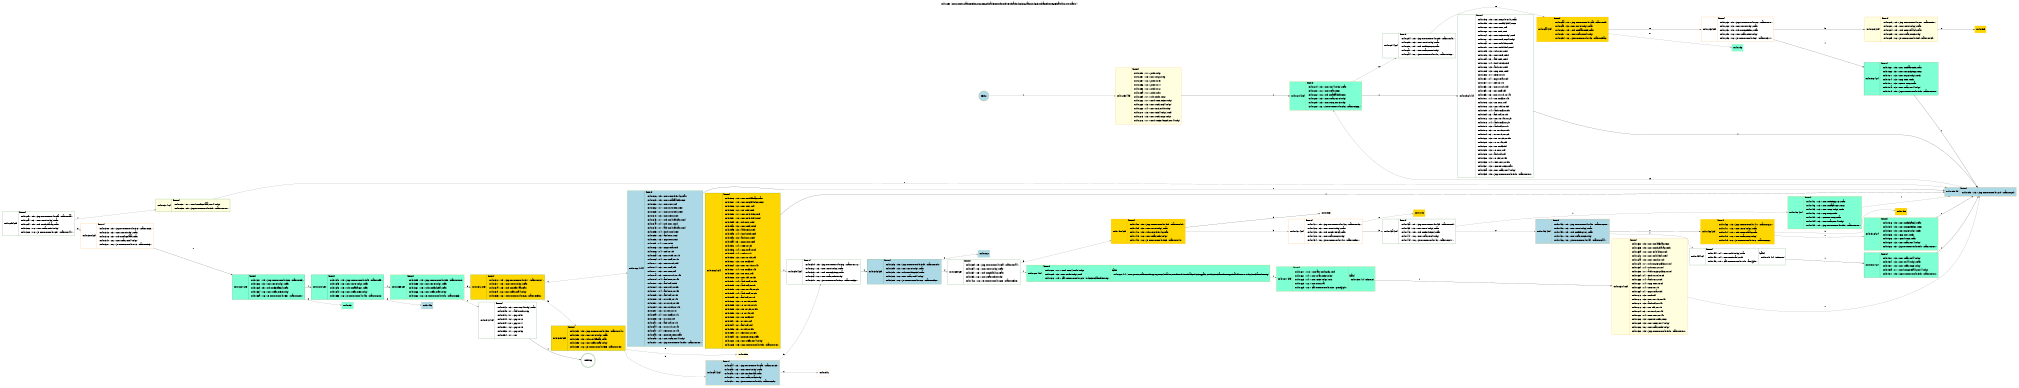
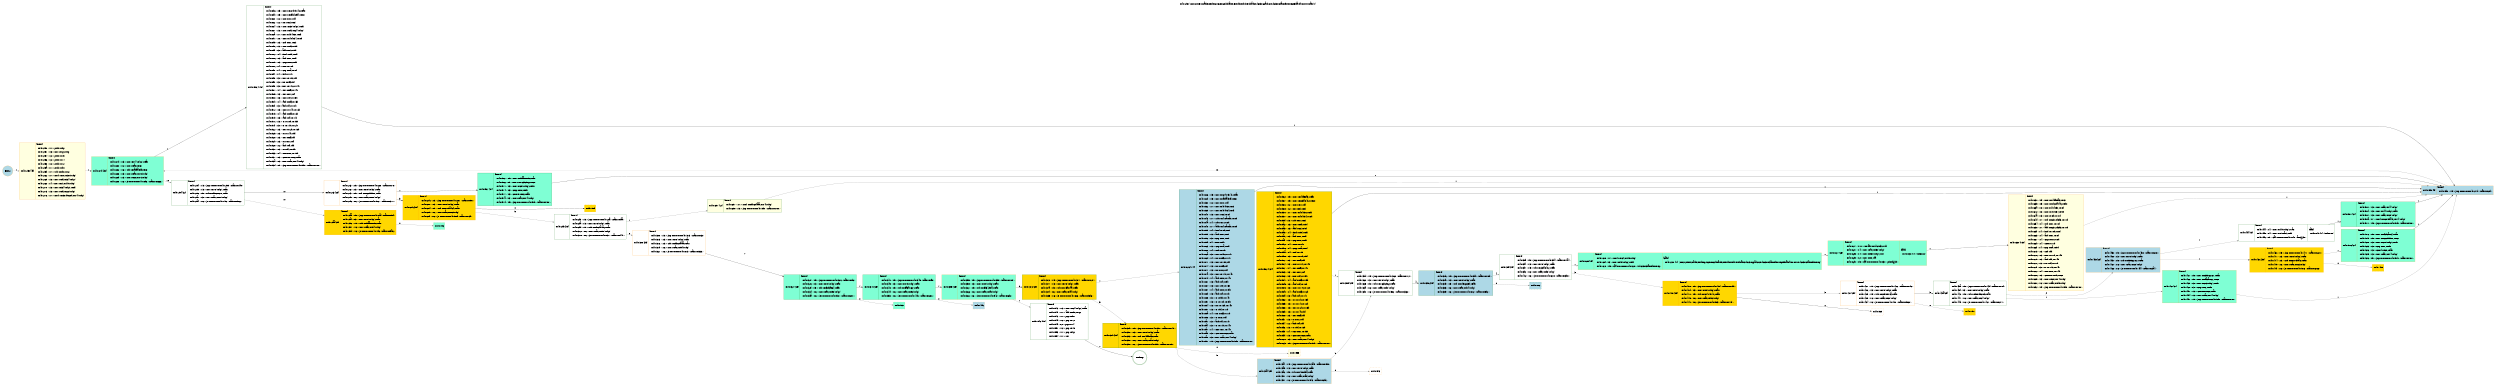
edge "0x4012aa [25]" -> "0x4012c3 [25]": now "0x401294 [22]" -> "0x4012c3 [25]"
node "0x4012dc [25]": fillcolor lightyellow -> gold
edge "0x4012dc [25]" -> "0x4012f5 [25]": added, label "9"
